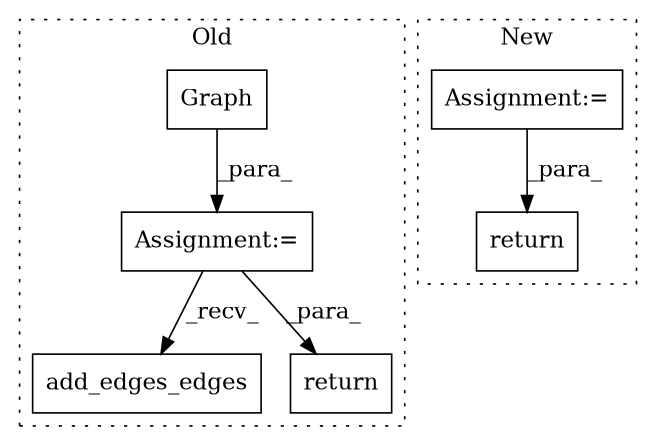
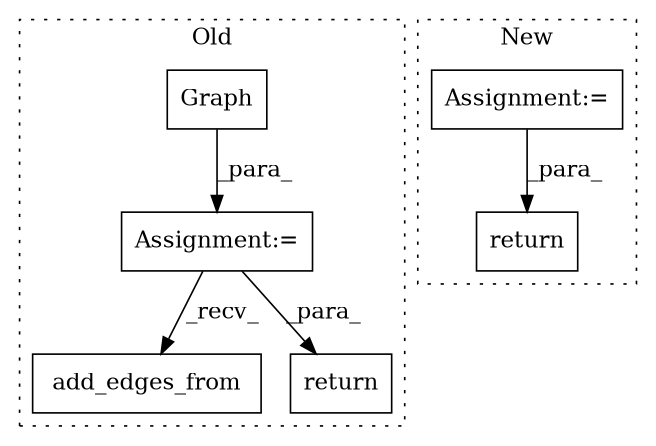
node "add_edges_edges": label "add_edges_edges" -> "add_edges_from"
